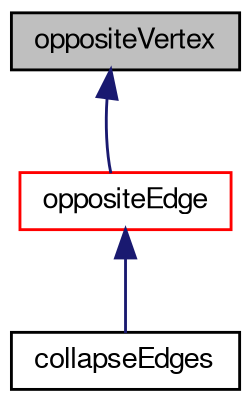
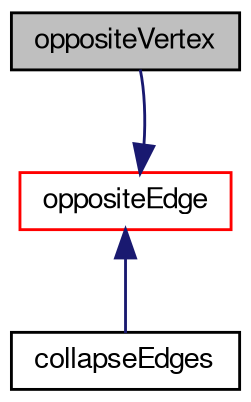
edge "oppositeEdge" -> "oppositeVertex": reversed
